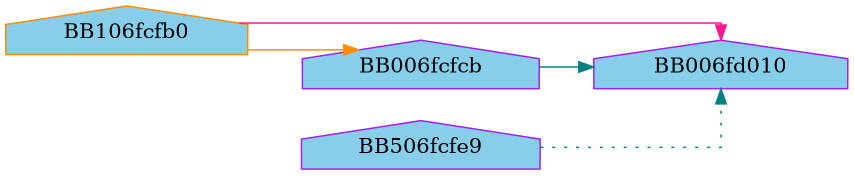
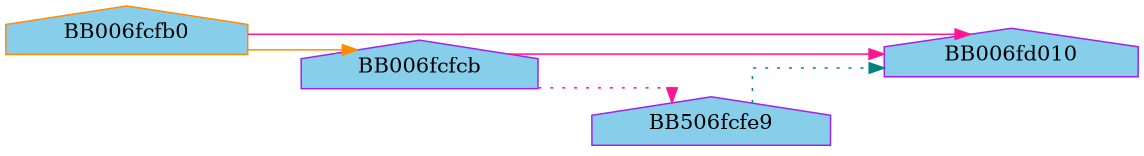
node "BB106fcfb0": label "BB106fcfb0" -> "BB006fcfb0"
edge "BB006fcfcb" -> "BB006fd010": color teal -> deeppink
edge "BB006fcfcb" -> "BB506fcfe9": added
